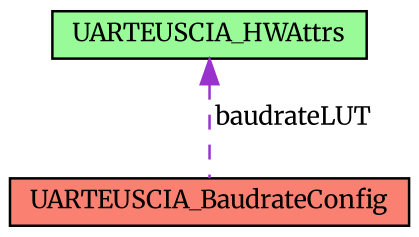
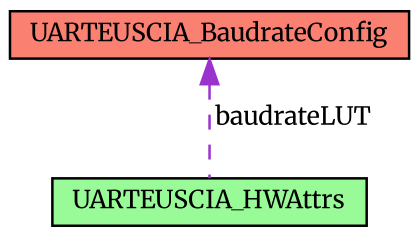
edge "UARTEUSCIA_BaudrateConfig" -> "UARTEUSCIA_HWAttrs": reversed
